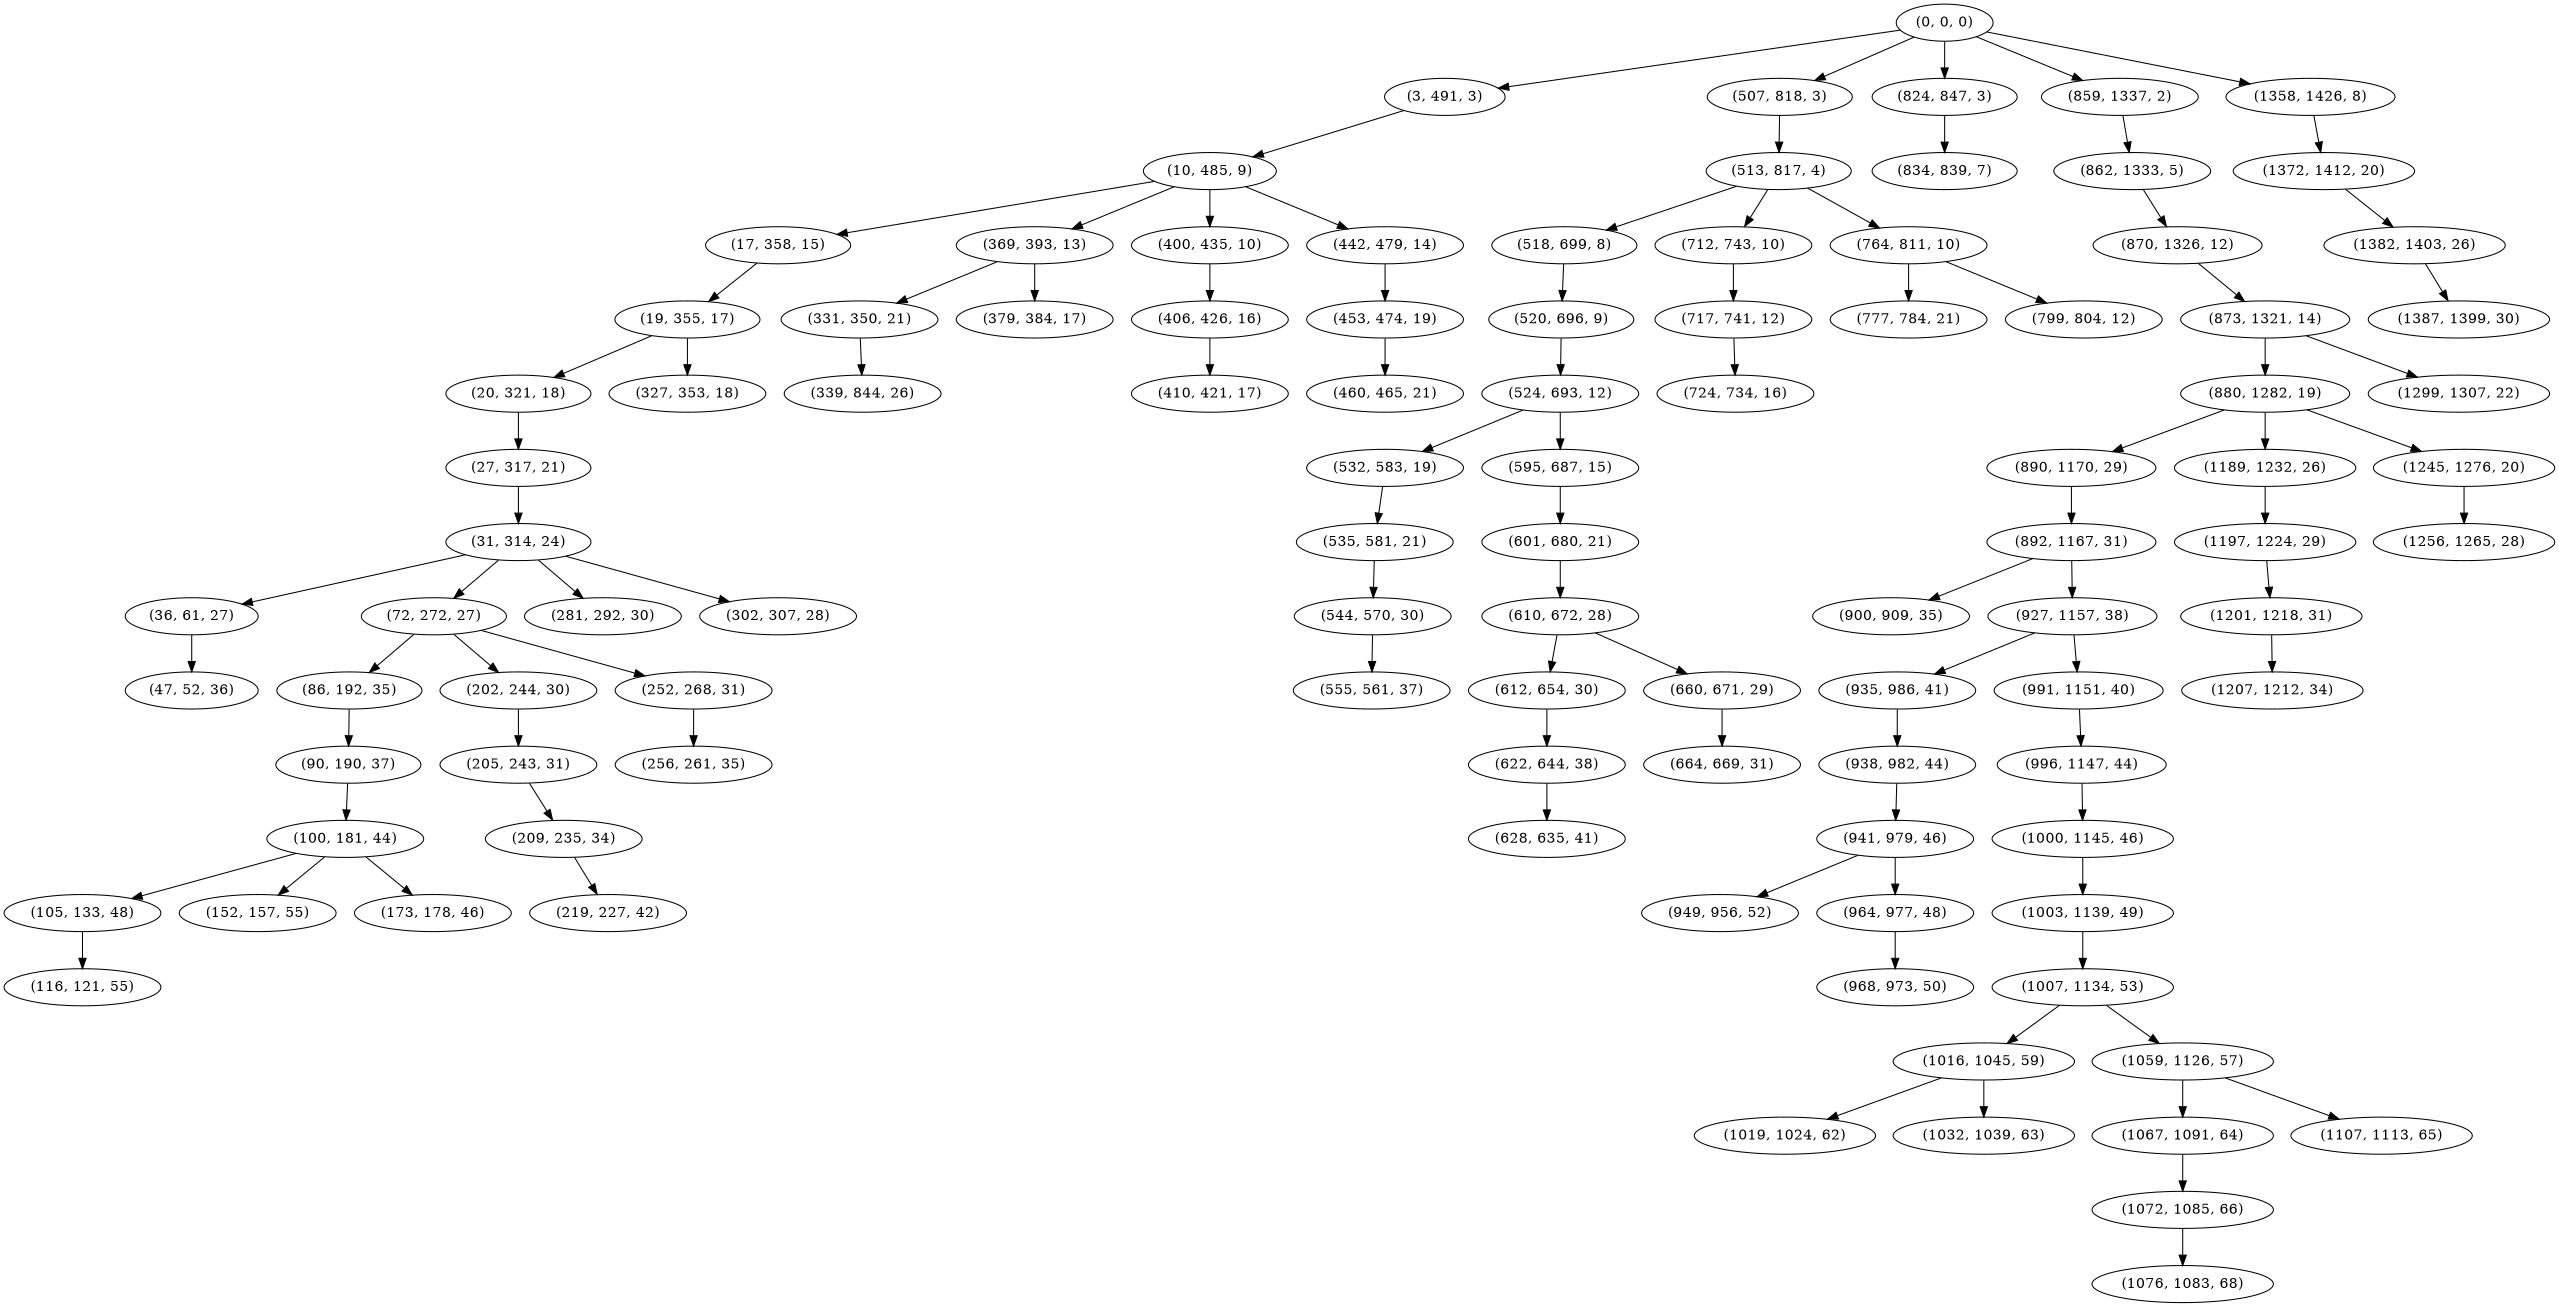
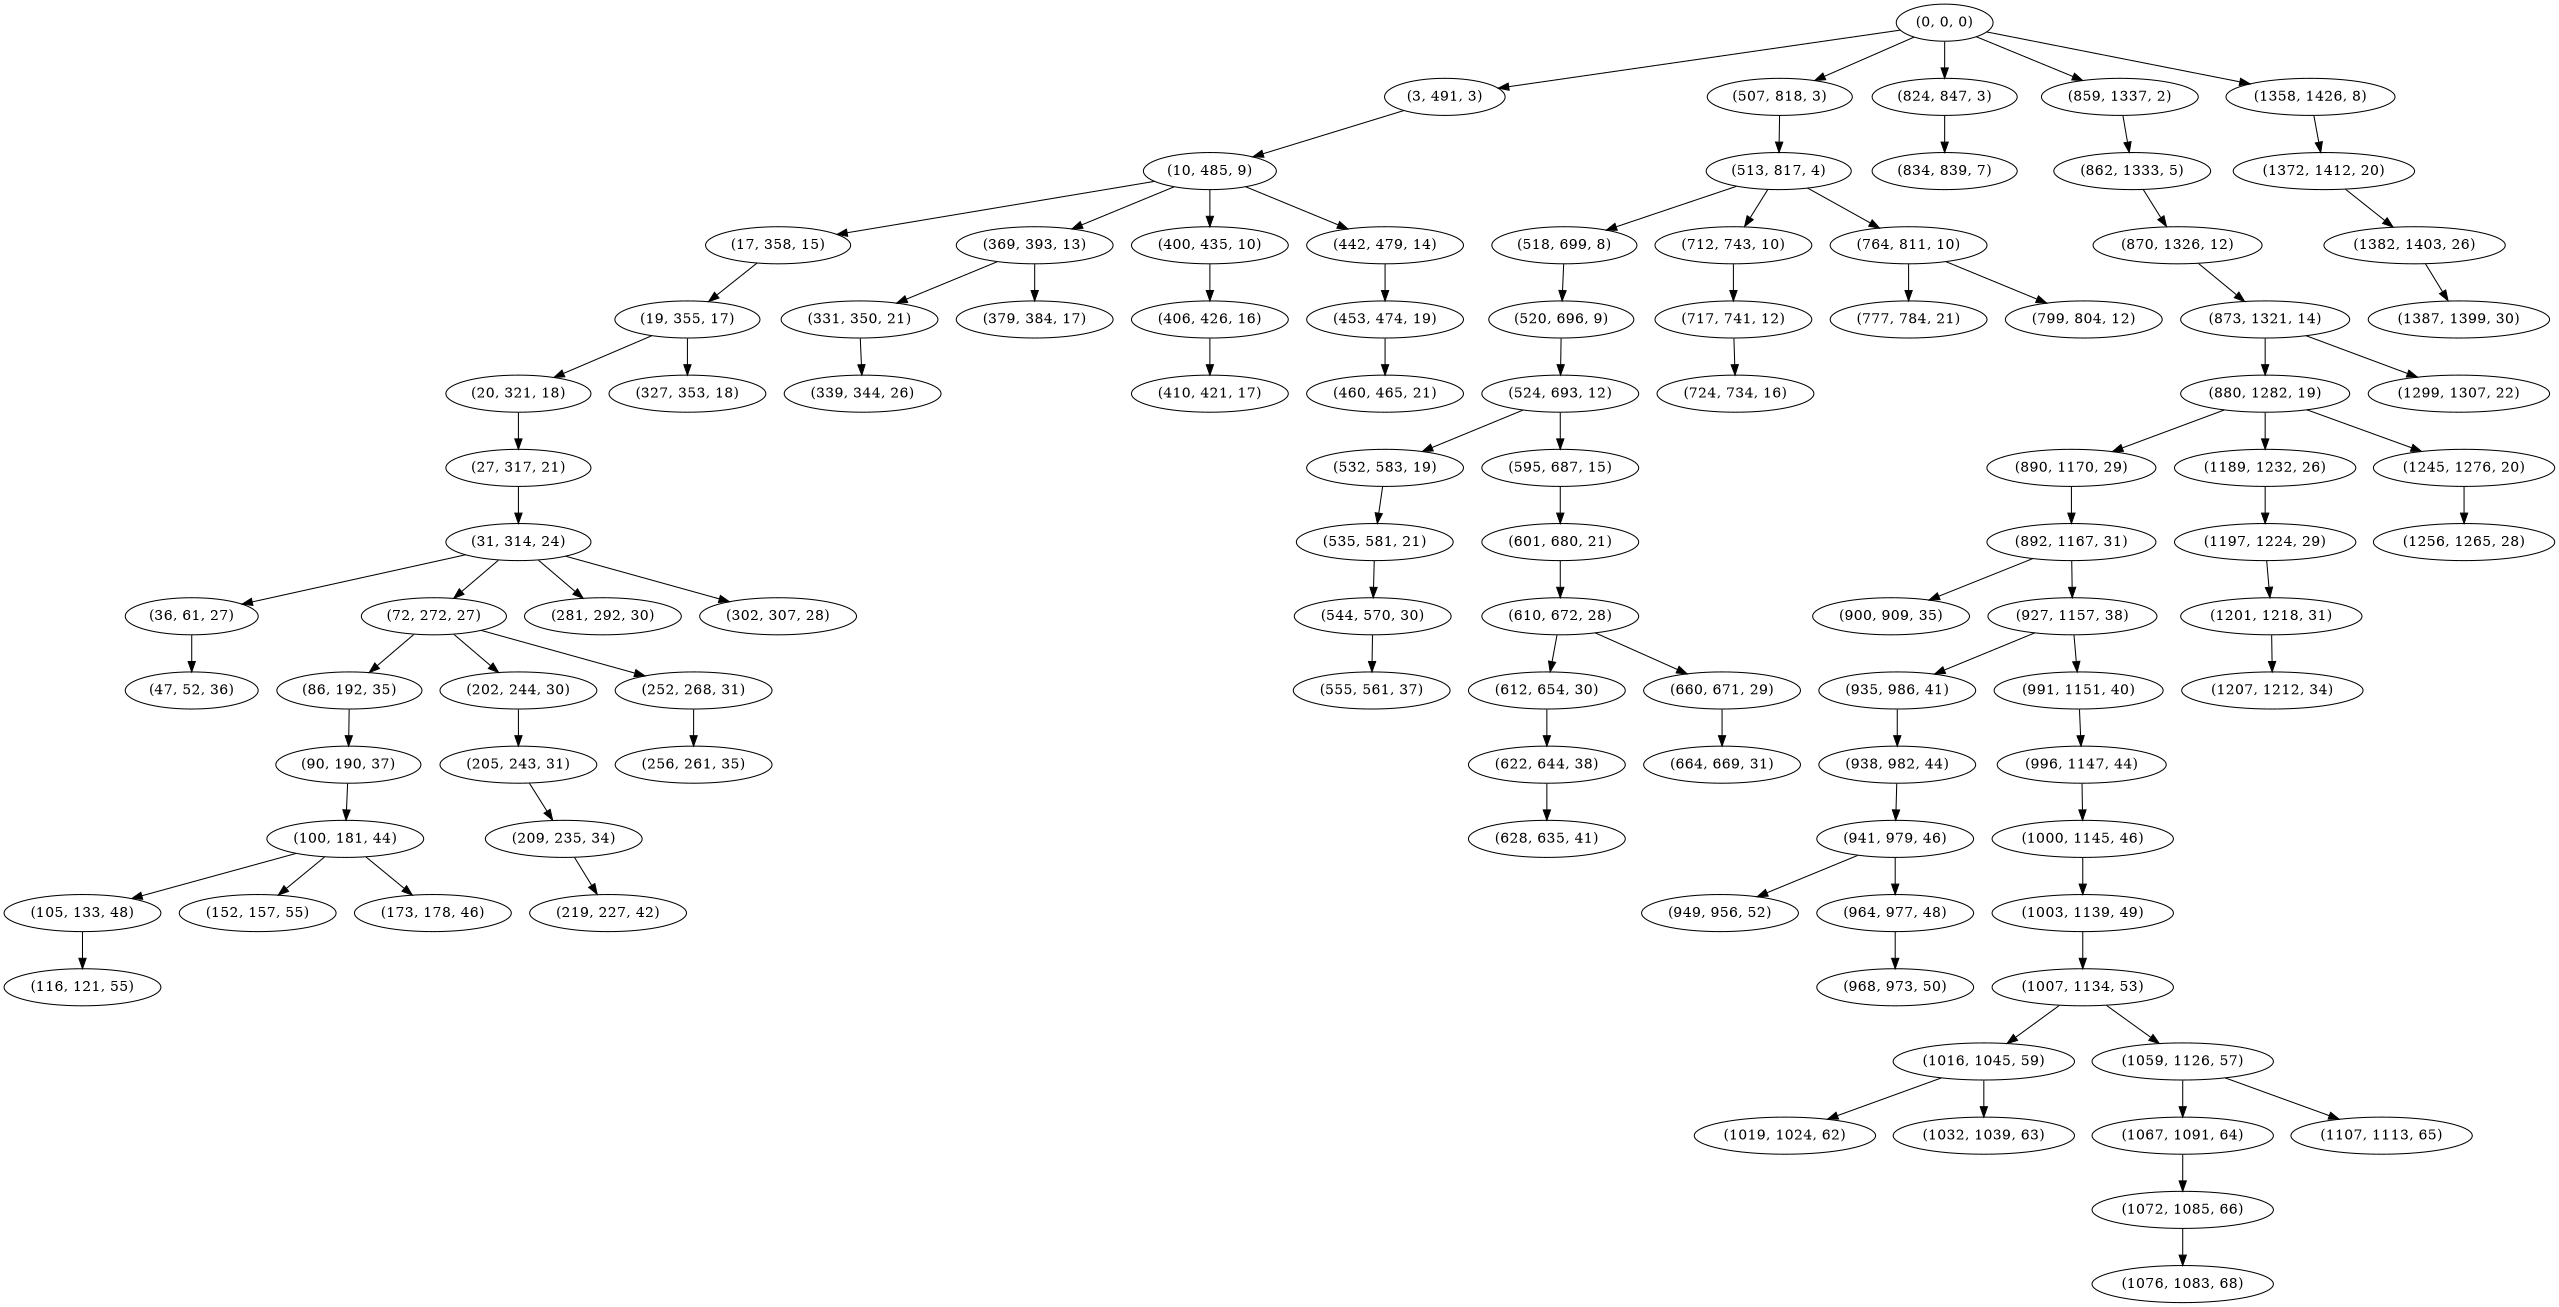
node "(339, 844, 26)": label "(339, 844, 26)" -> "(339, 344, 26)"
